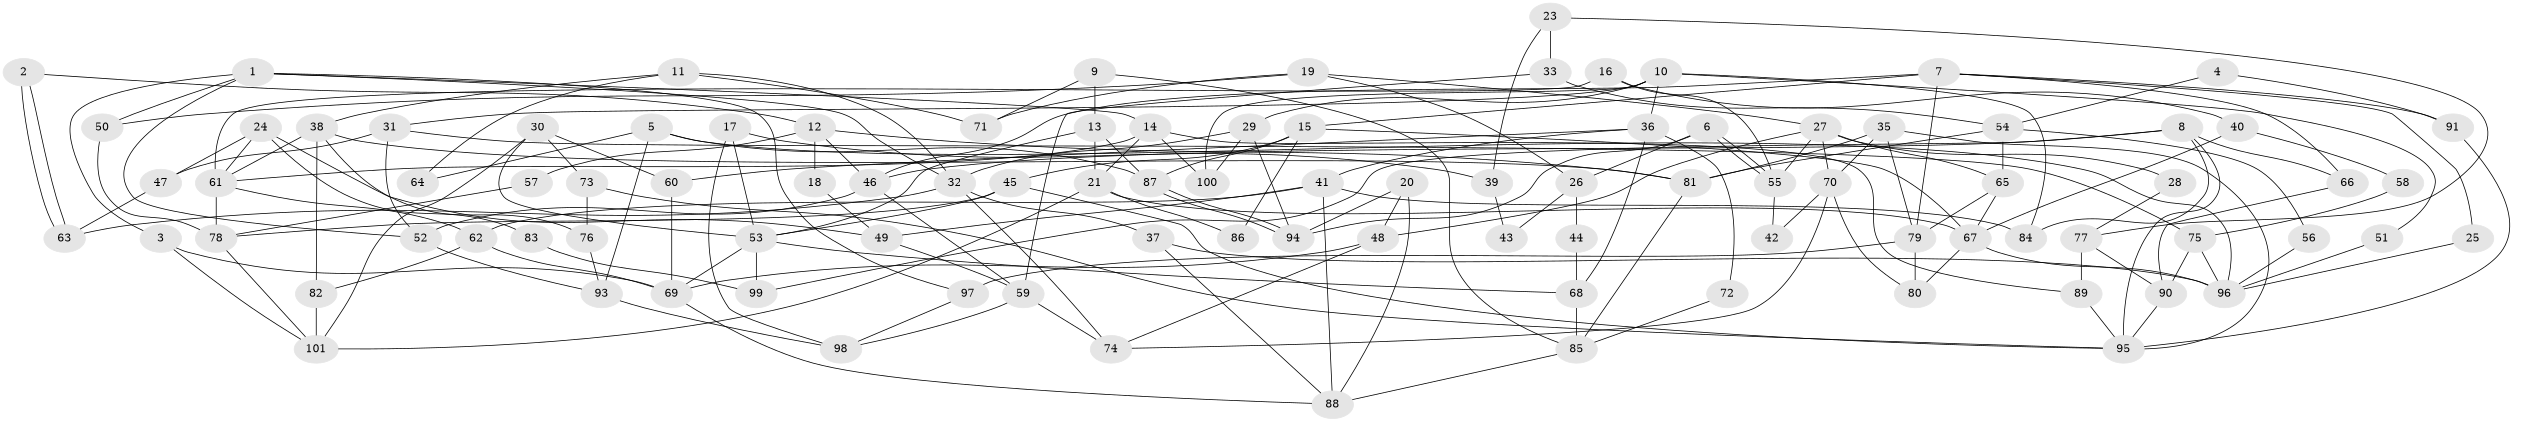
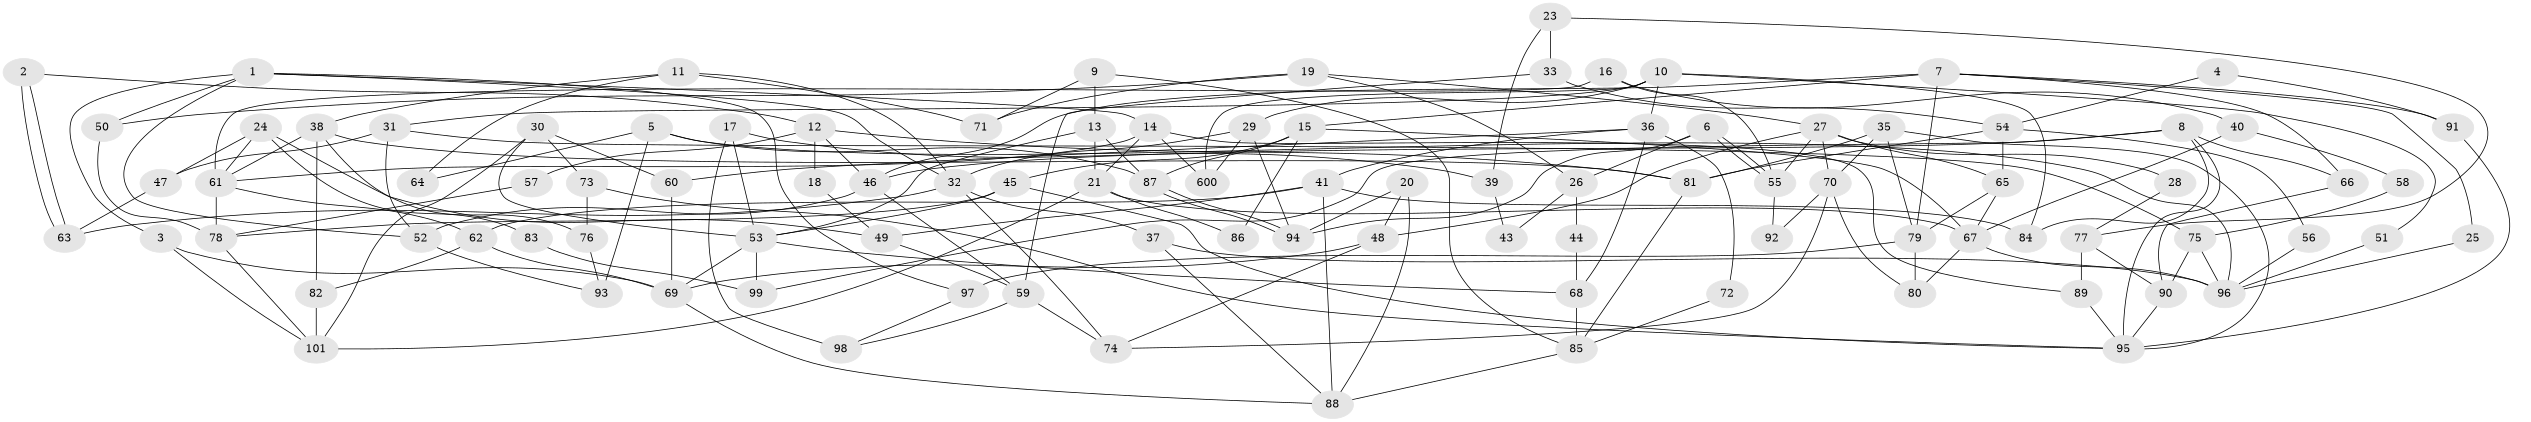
node "100": label "100" -> "600"
node "42": label "42" -> "92"
edge "93" -- "98": removed
